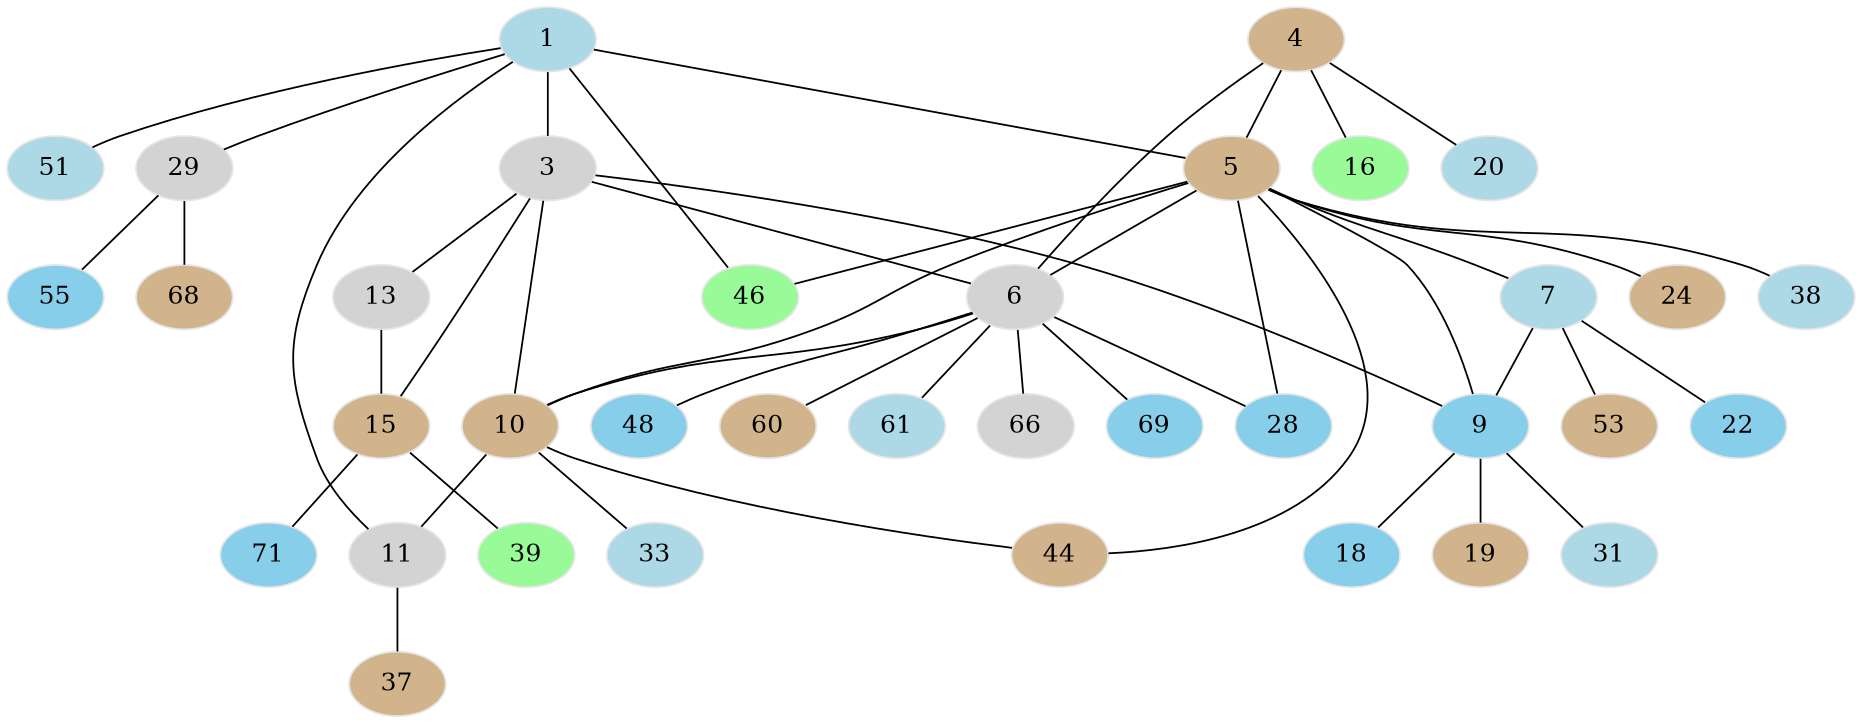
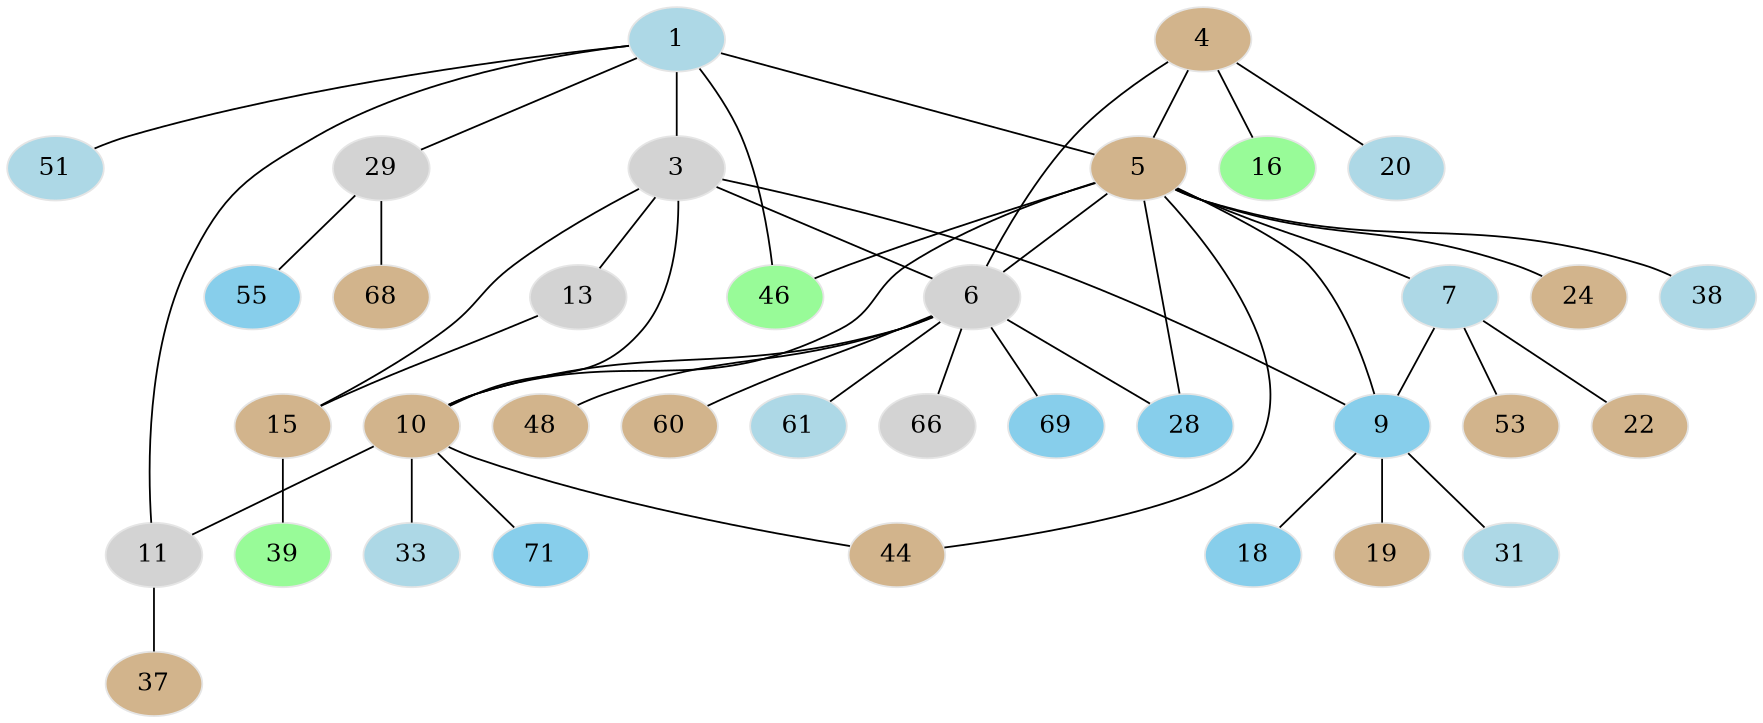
node "48": fillcolor skyblue -> tan
node "22": fillcolor skyblue -> tan
edge "15" -- "71": now "10" -- "71"
